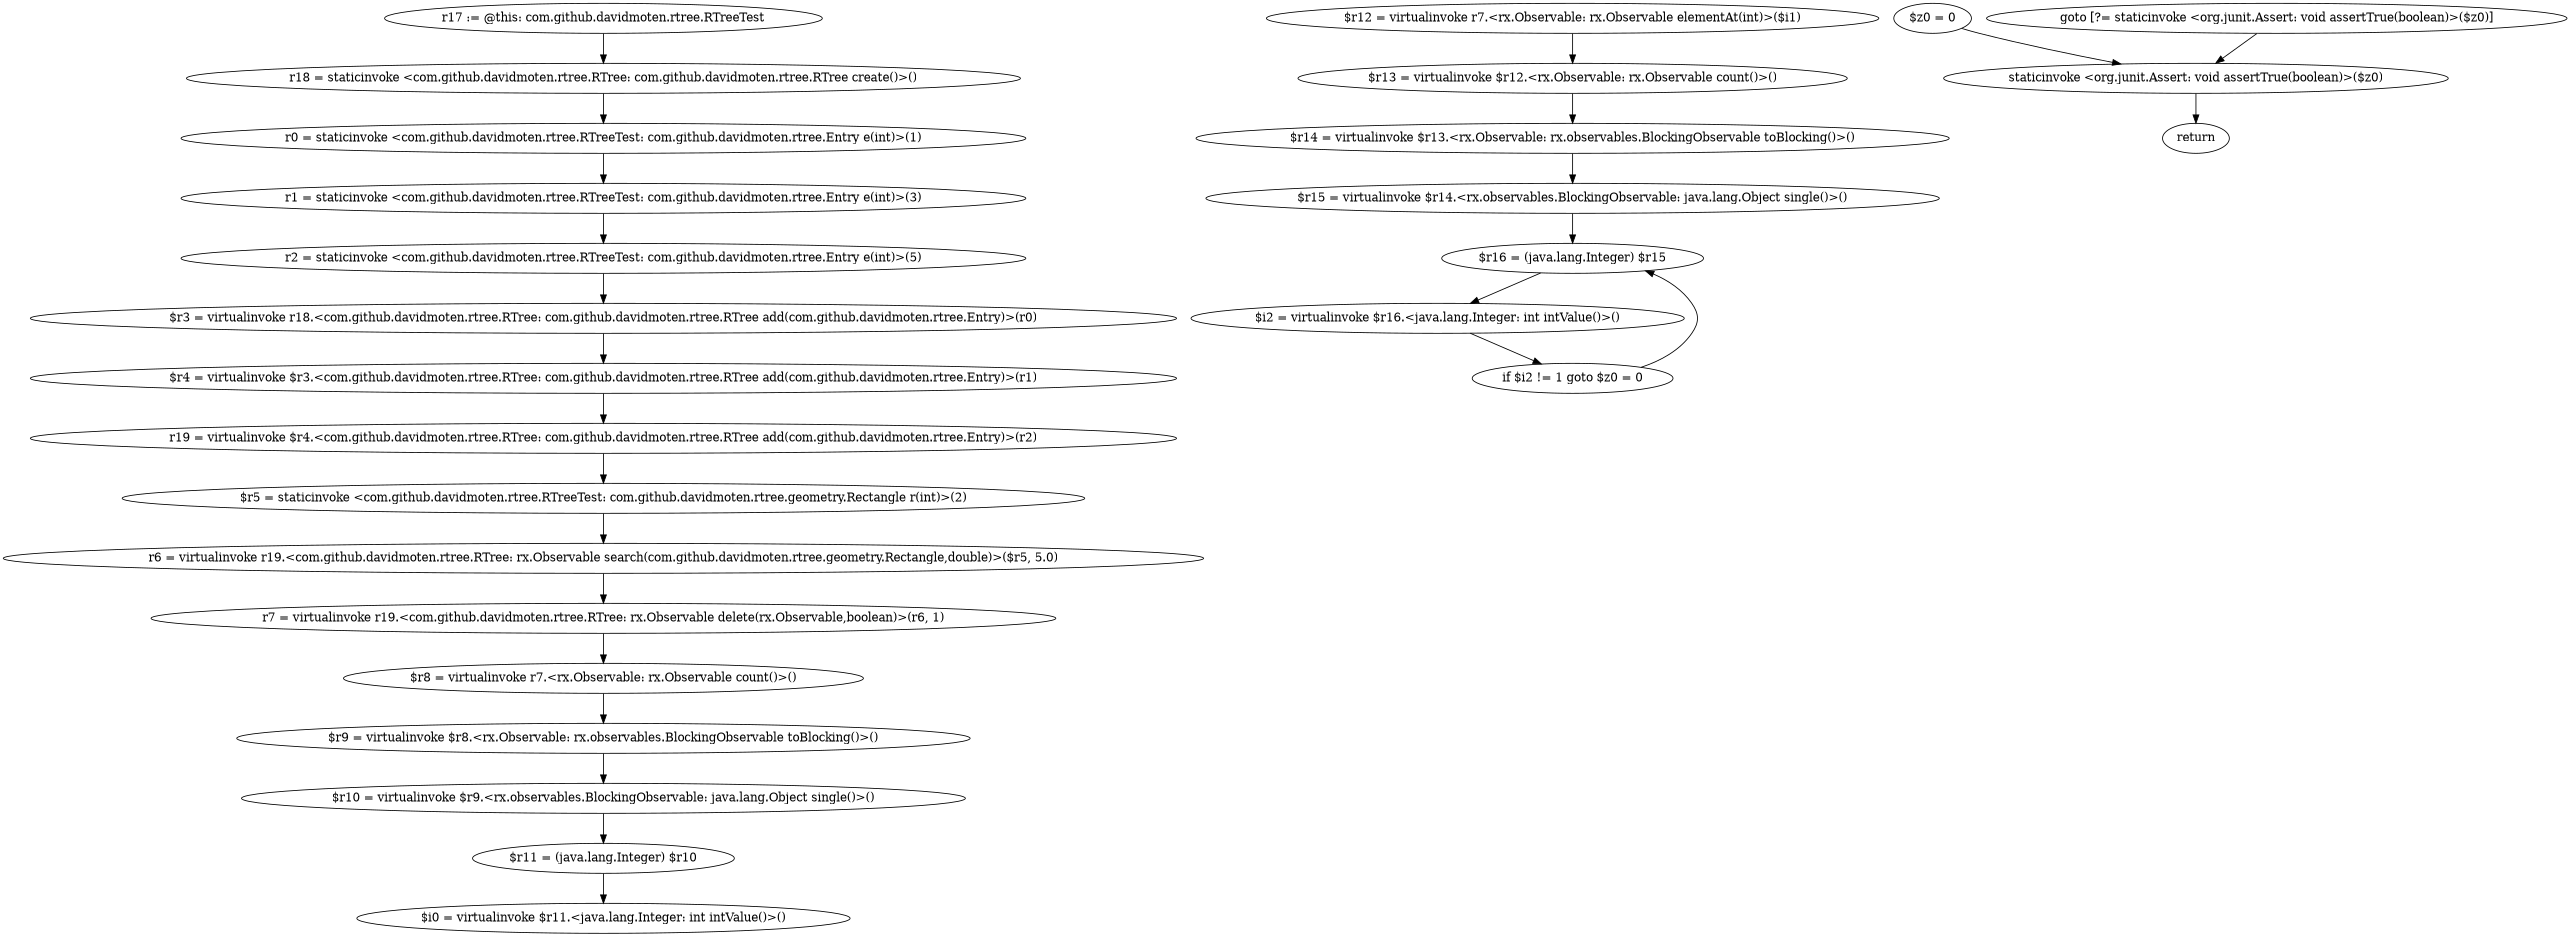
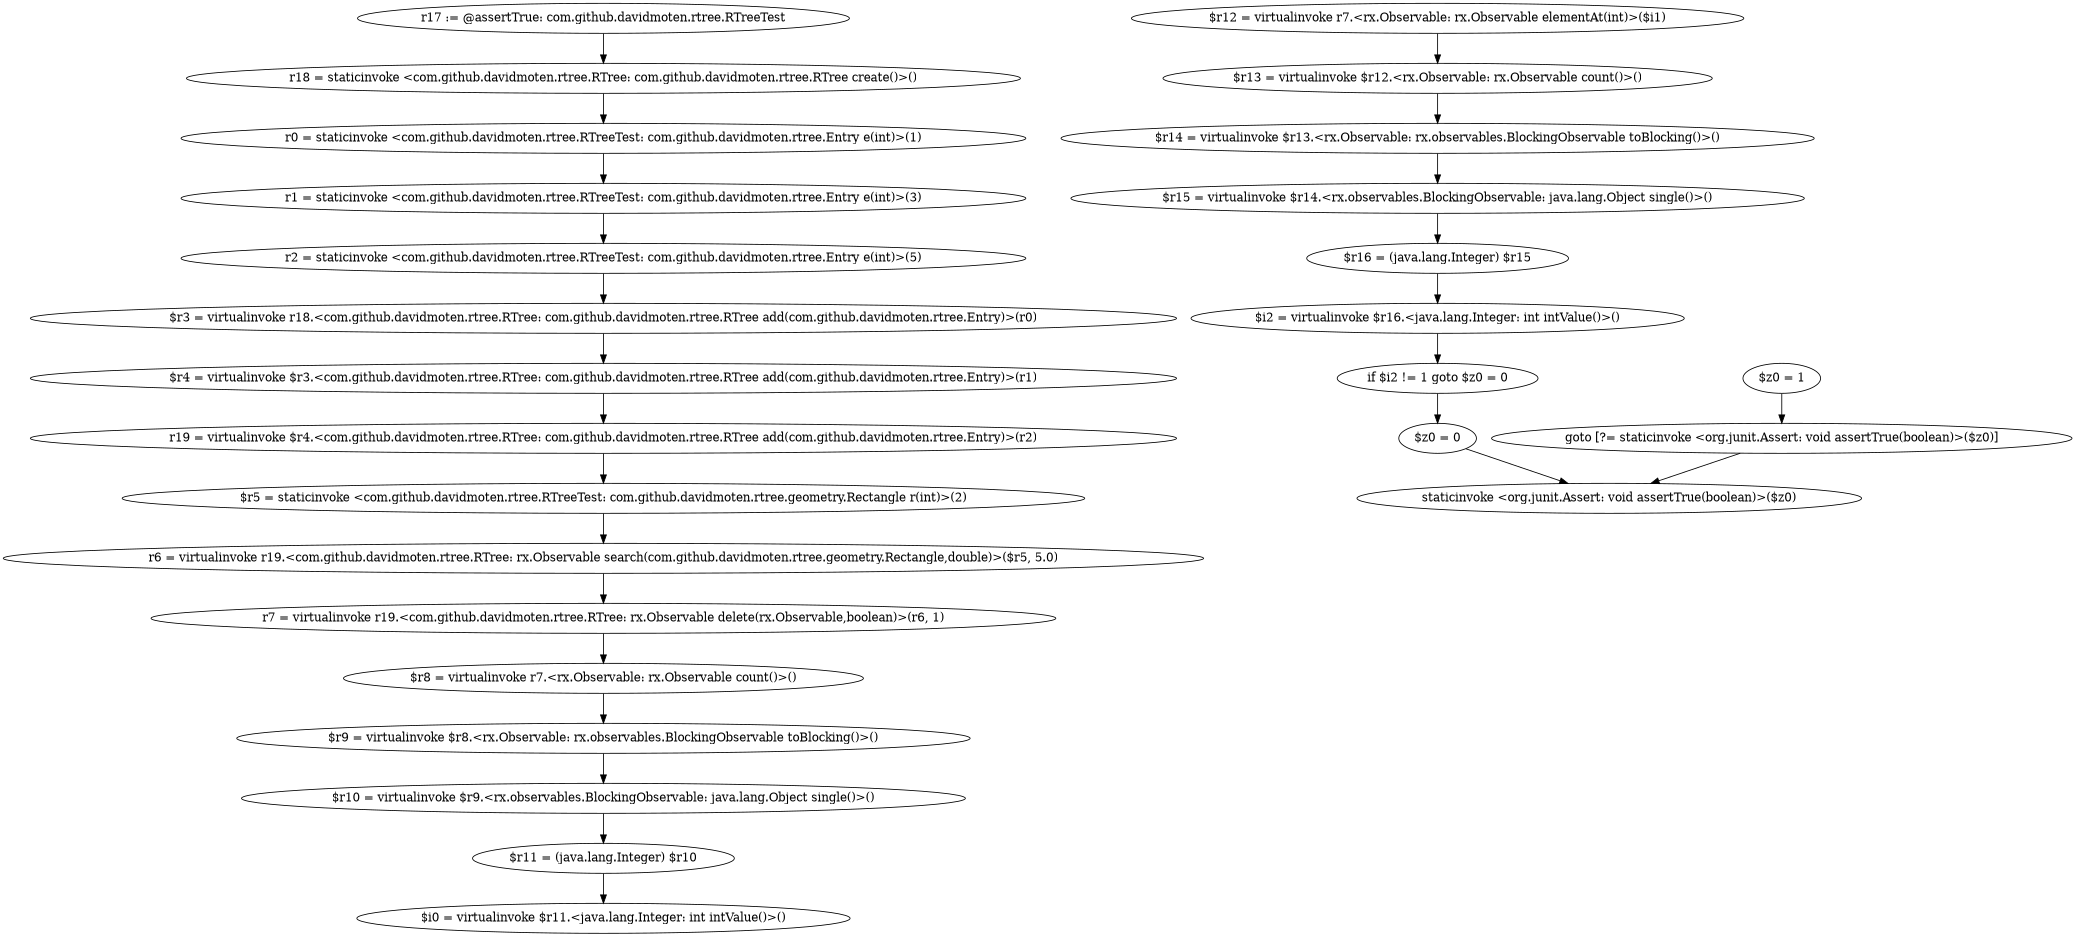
node "r17 := @this: com.github.davidmoten.rtree.RTreeTest": label "r17 := @this: com.github.davidmoten.rtree.RTreeTest" -> "r17 := @assertTrue: com.github.davidmoten.rtree.RTreeTest"
node "return": removed
edge "if $i2 != 1 goto $z0 = 0" -> "$r16 = (java.lang.Integer) $r15": now "if $i2 != 1 goto $z0 = 0" -> "$z0 = 0"
node "$z0 = 1": added
